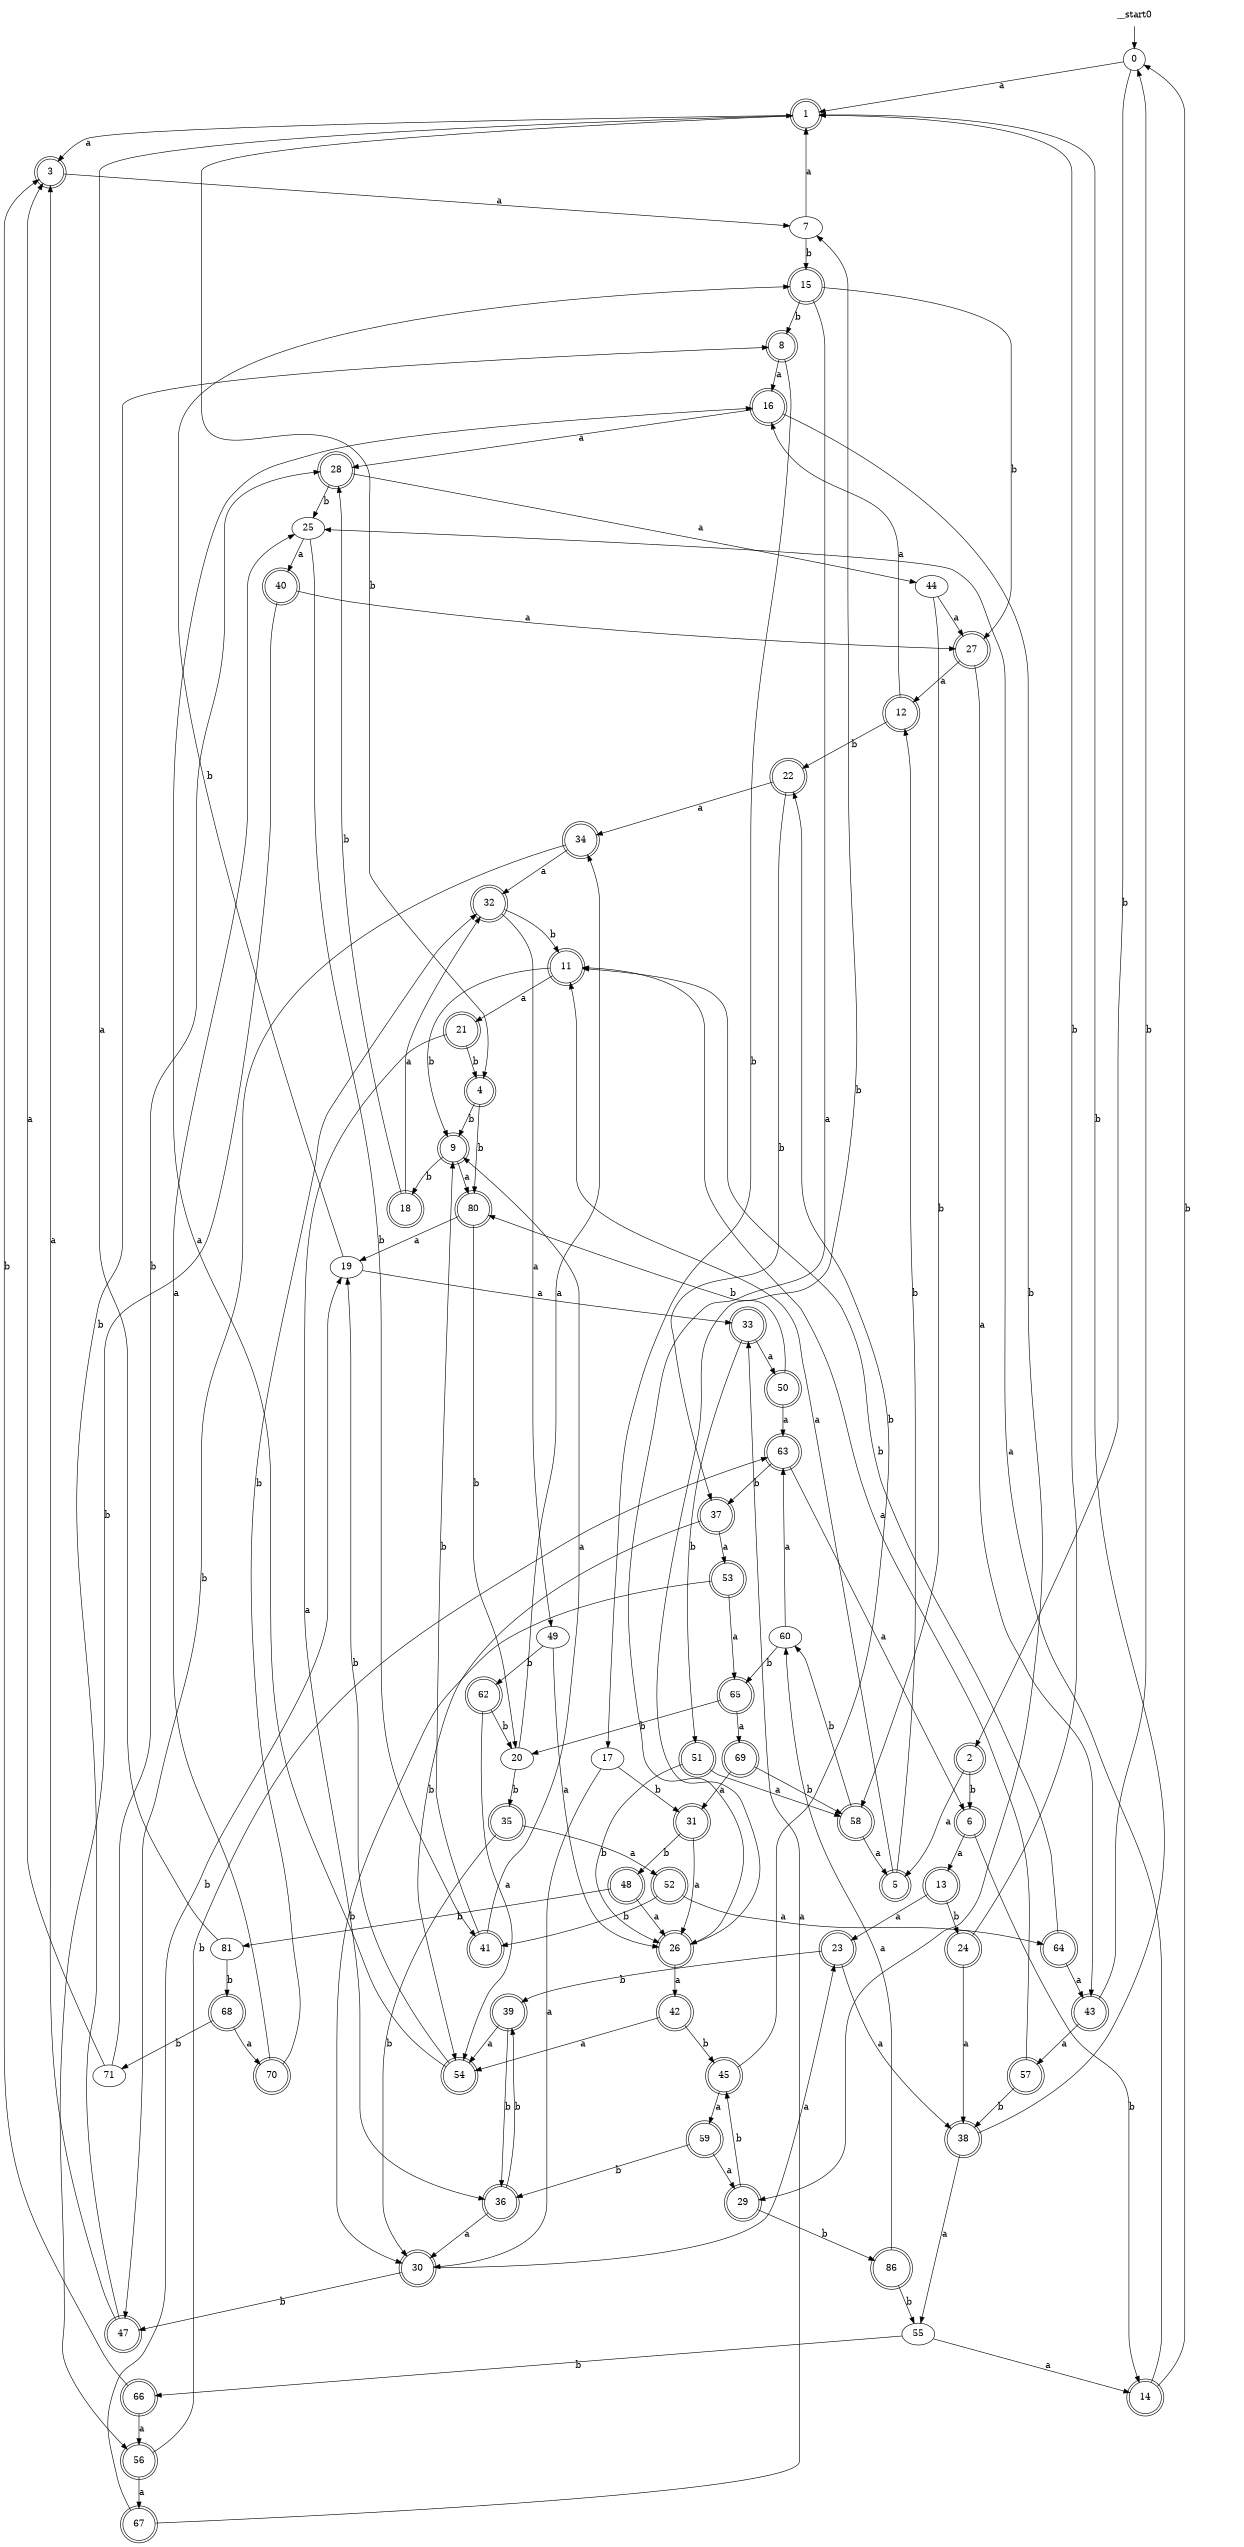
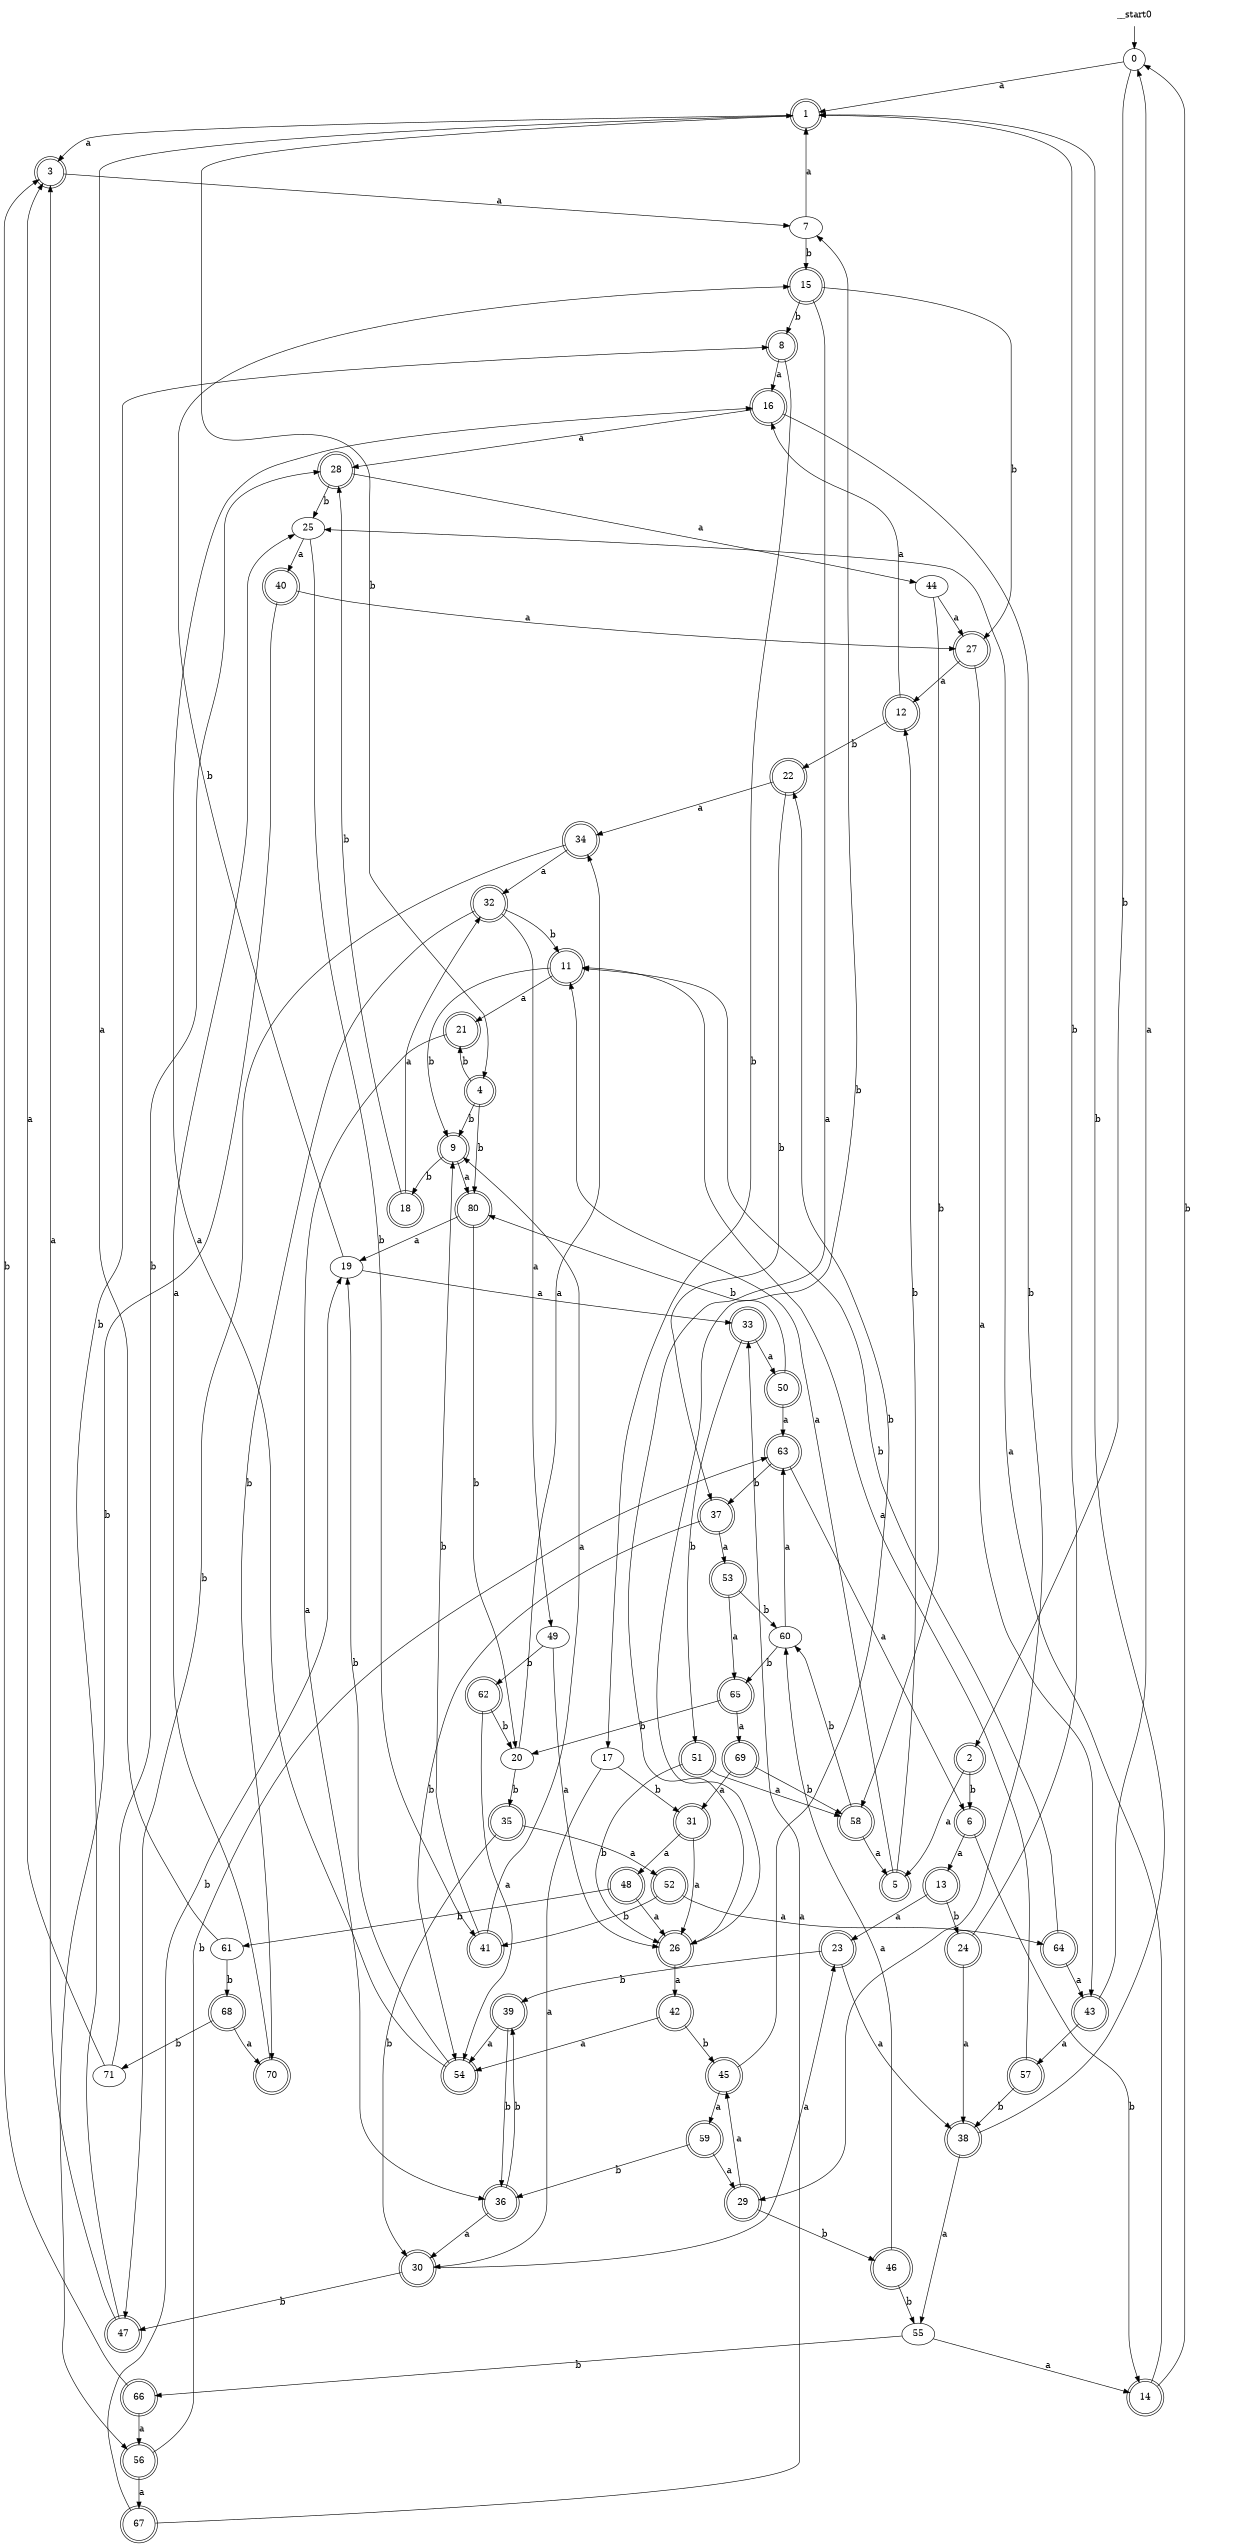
edge "43" -> "0": label "b" -> "a"
edge "21" -> "4": reversed
edge "70" -> "32": reversed
edge "53" -> "30": now "53" -> "60"
edge "31" -> "48": label "b" -> "a"
node "81": label "81" -> "61"
edge "29" -> "45": label "b" -> "a"
node "86": label "86" -> "46"
